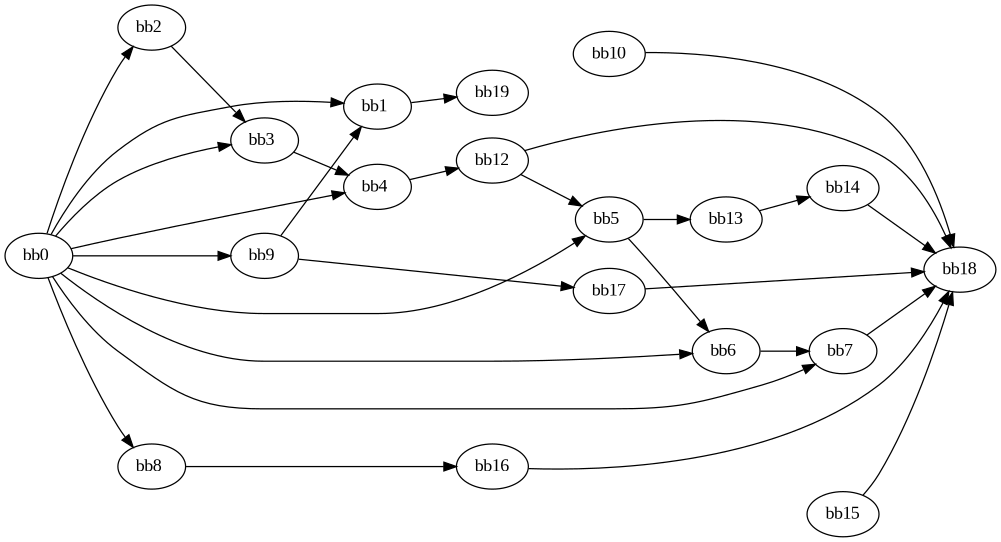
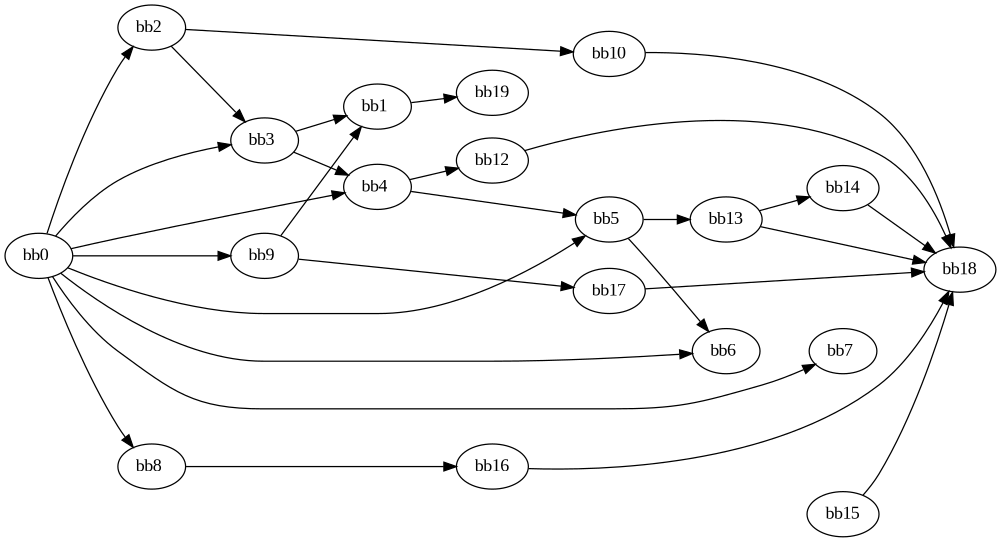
edge "bb2" -> "bb10": added
edge "bb0" -> "bb1": now "bb3" -> "bb1"
edge "bb12" -> "bb5": now "bb4" -> "bb5"
edge "bb7" -> "bb18": now "bb13" -> "bb18"
edge "bb6" -> "bb7": removed
